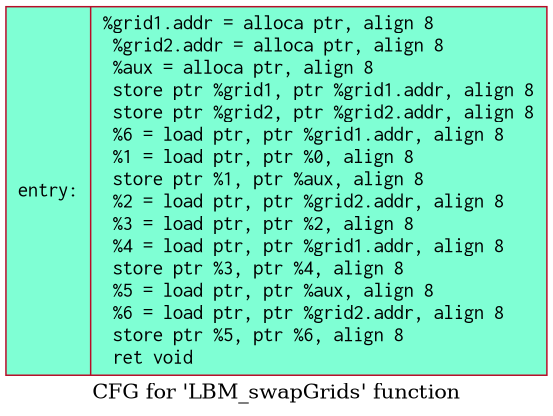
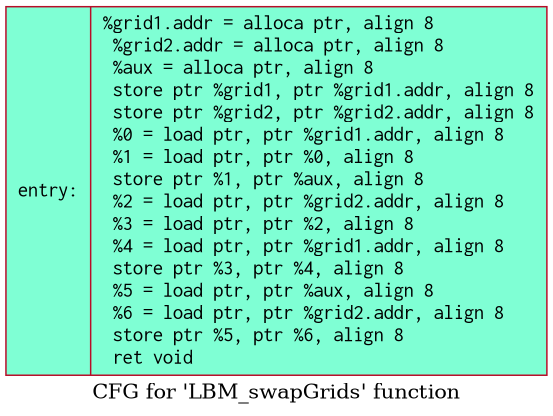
node "entry:": text "%6 = load ptr, ptr %grid1.addr, align 8" -> "%0 = load ptr, ptr %grid1.addr, align 8"
